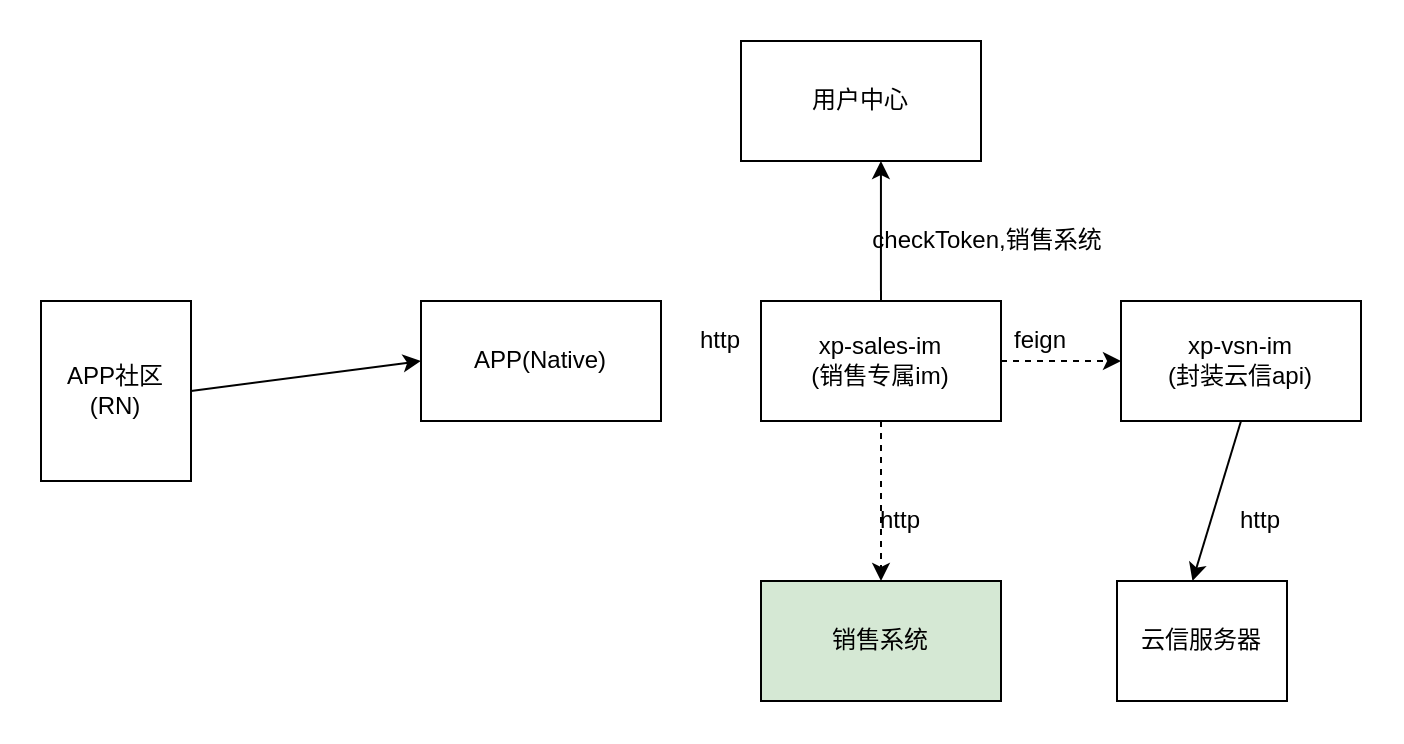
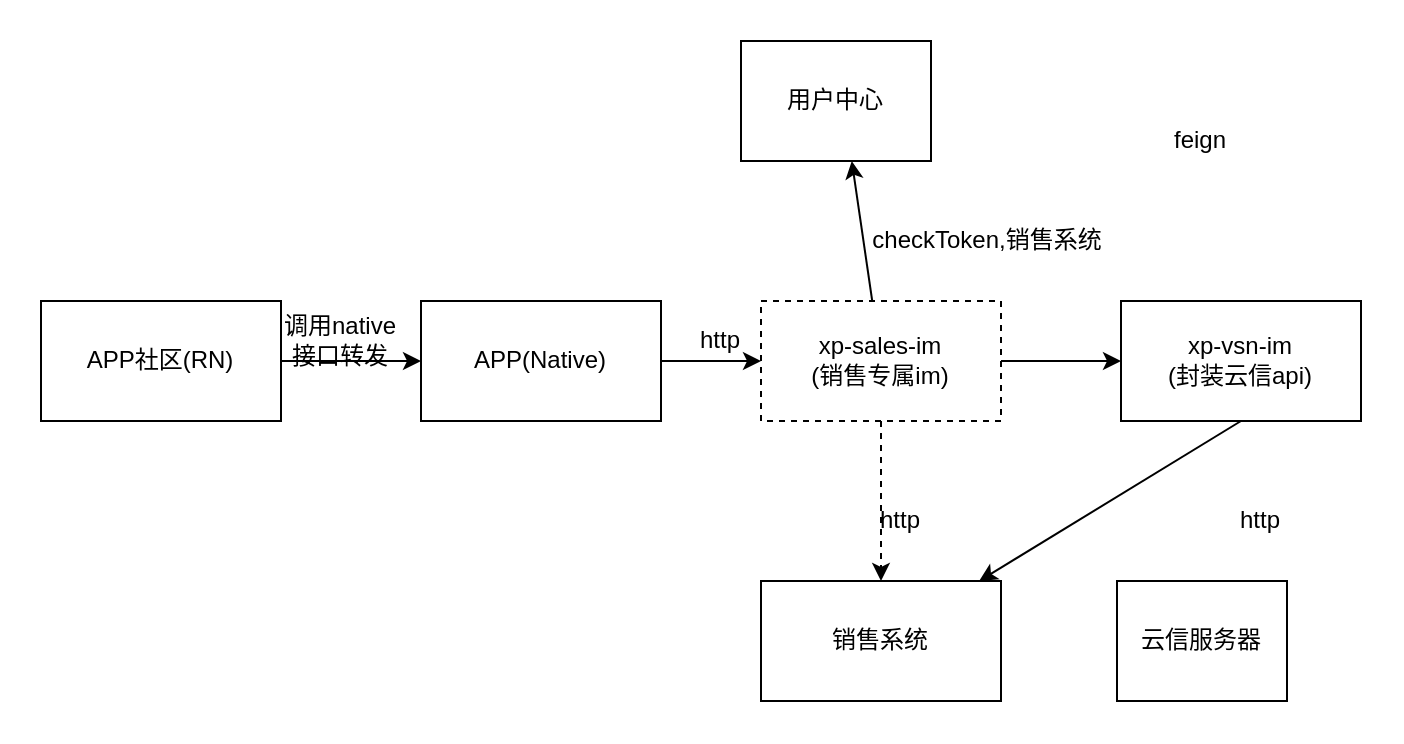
node "用户中心": size 240x120 -> 190x120
node "调用native接口转发": added
node "feign": moved (1041, 341) -> (1201, 141)
edge "APP(Native)" -> "xp-sales-im (销售专属im)": added
node "xp-sales-im (销售专属im)": style solid -> dashed
edge "xp-sales-im (销售专属im)" -> "xp-vsn-im (封装云信api)": style dashed -> solid
node "APP社区(RN)": size 150x180 -> 240x120
edge "xp-vsn-im (封装云信api)" -> "云信服务器": now "xp-vsn-im (封装云信api)" -> "销售系统"
node "销售系统": fillcolor #d5e8d4 -> #ffffff
